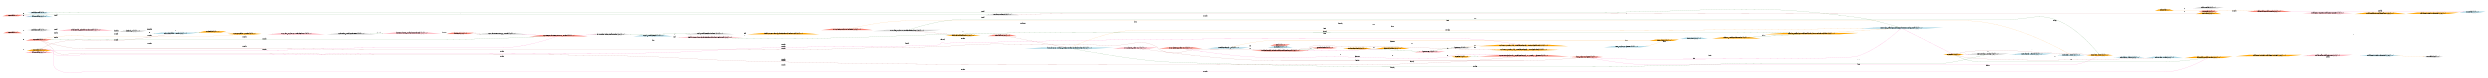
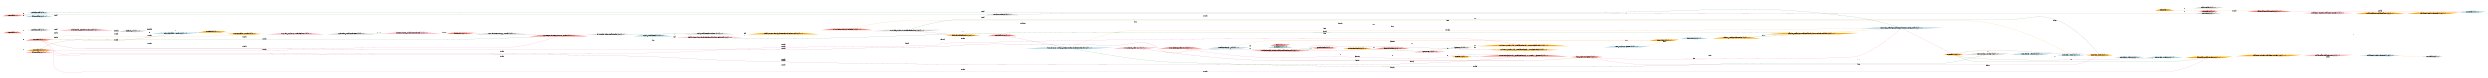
node "ZNRecord newMapping@@@2@@@['0', '0', '1']": fillcolor orange -> lightgrey
node "taggedLiveNodes.add(instanceName)@@@31@@@['1', '1', '0']": fillcolor orange -> salmon
